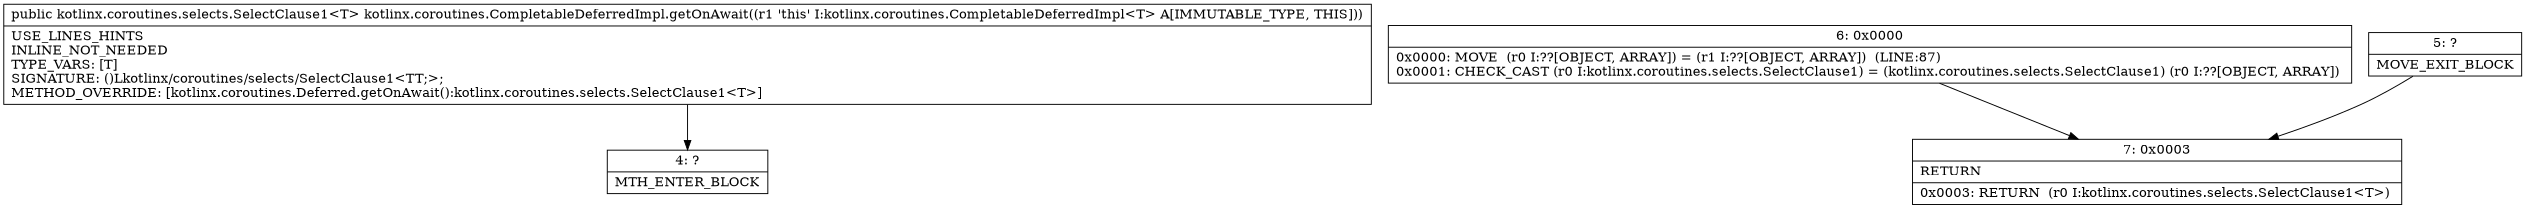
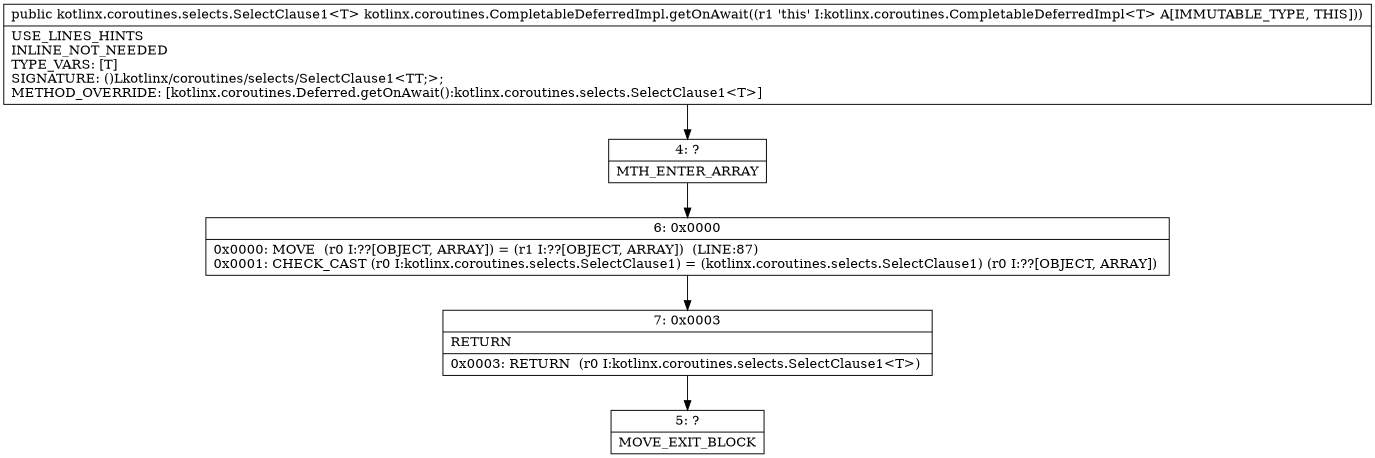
edge "5: ?" -> "7: 0x0003": reversed
node "4: ?": text "MTH_ENTER_BLOCK" -> "MTH_ENTER_ARRAY"
edge "4: ?" -> "6: 0x0000": added
